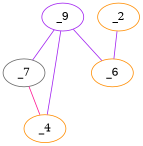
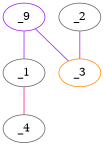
node "_2": color darkorange -> gray40
node "_7": label "_7" -> "_1"
edge "_9" -- "_4": removed
node "_6": label "_6" -> "_3"
node "_4": color darkorange -> gray40
